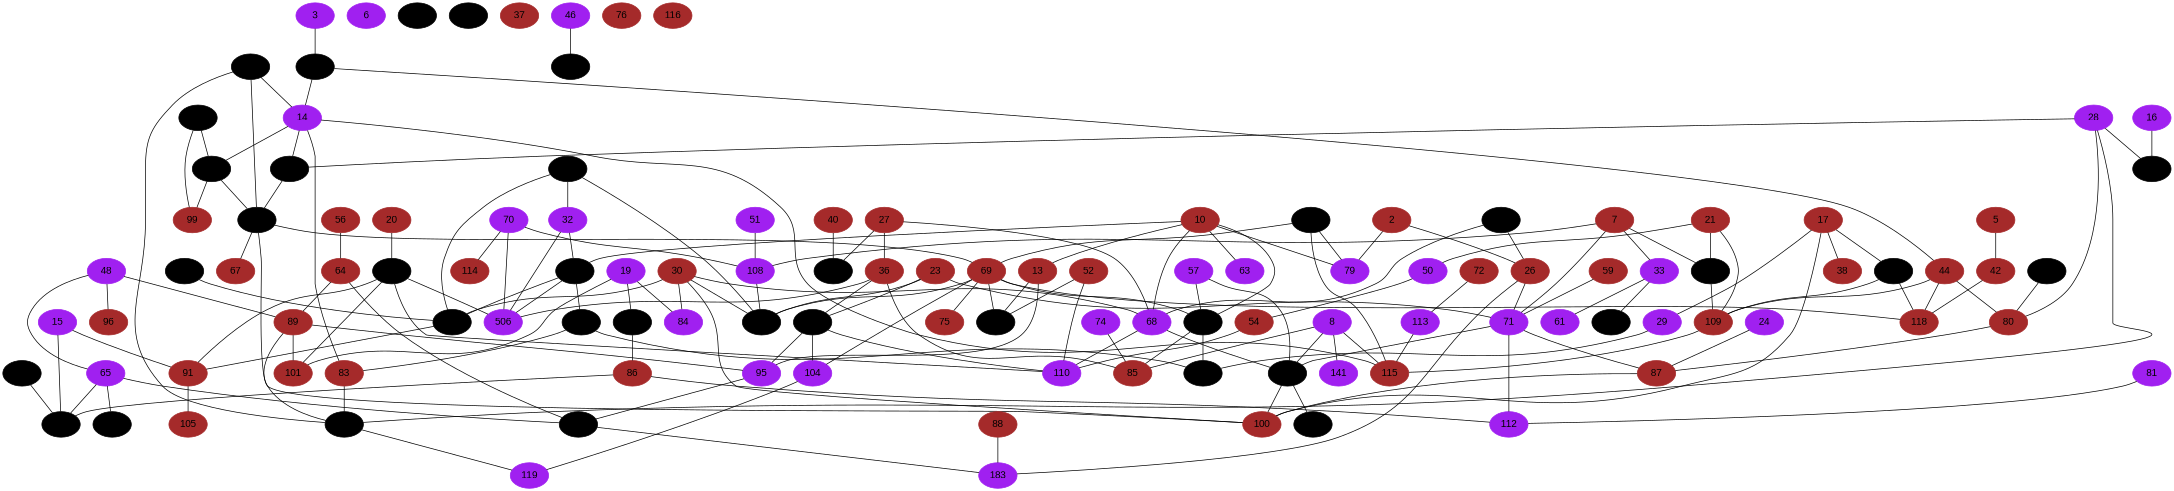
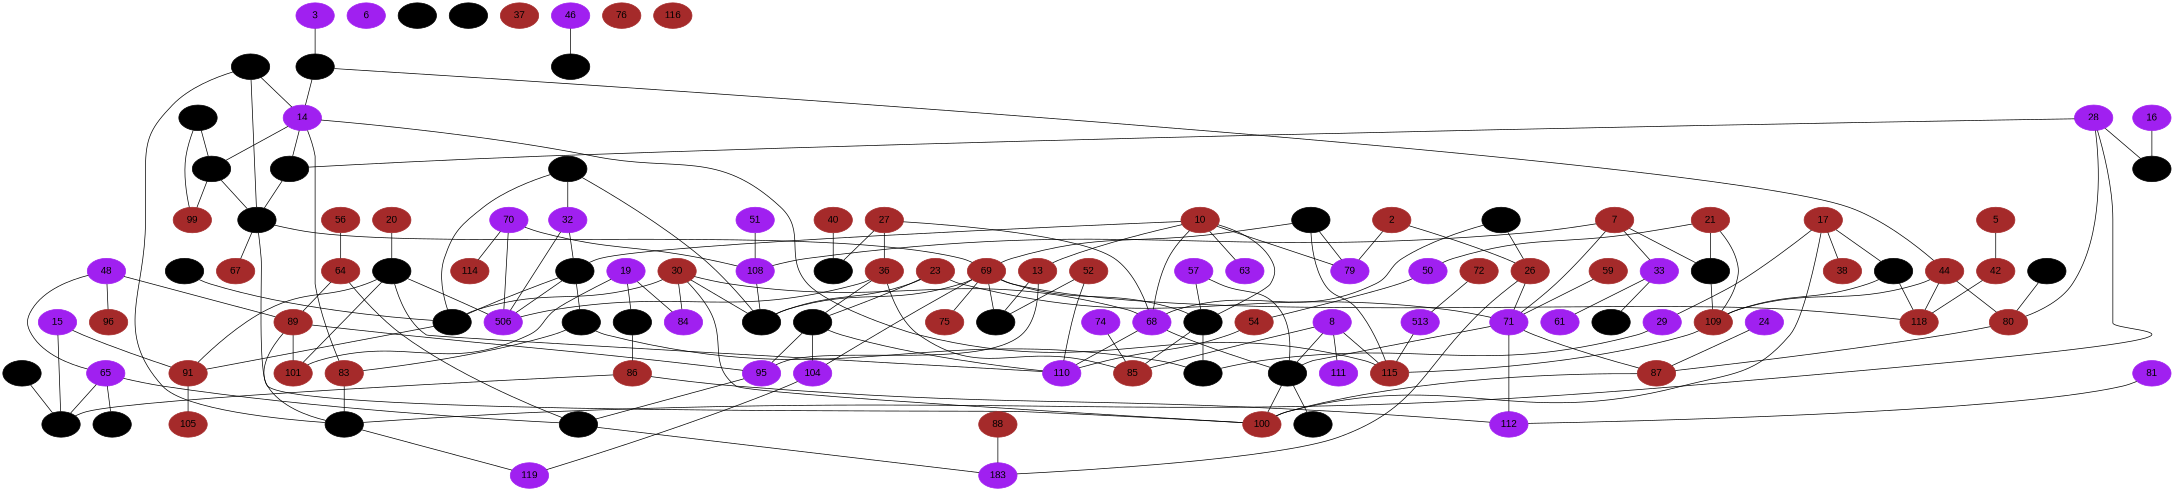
node "113": label "113" -> "513"
node "141": label "141" -> "111"
